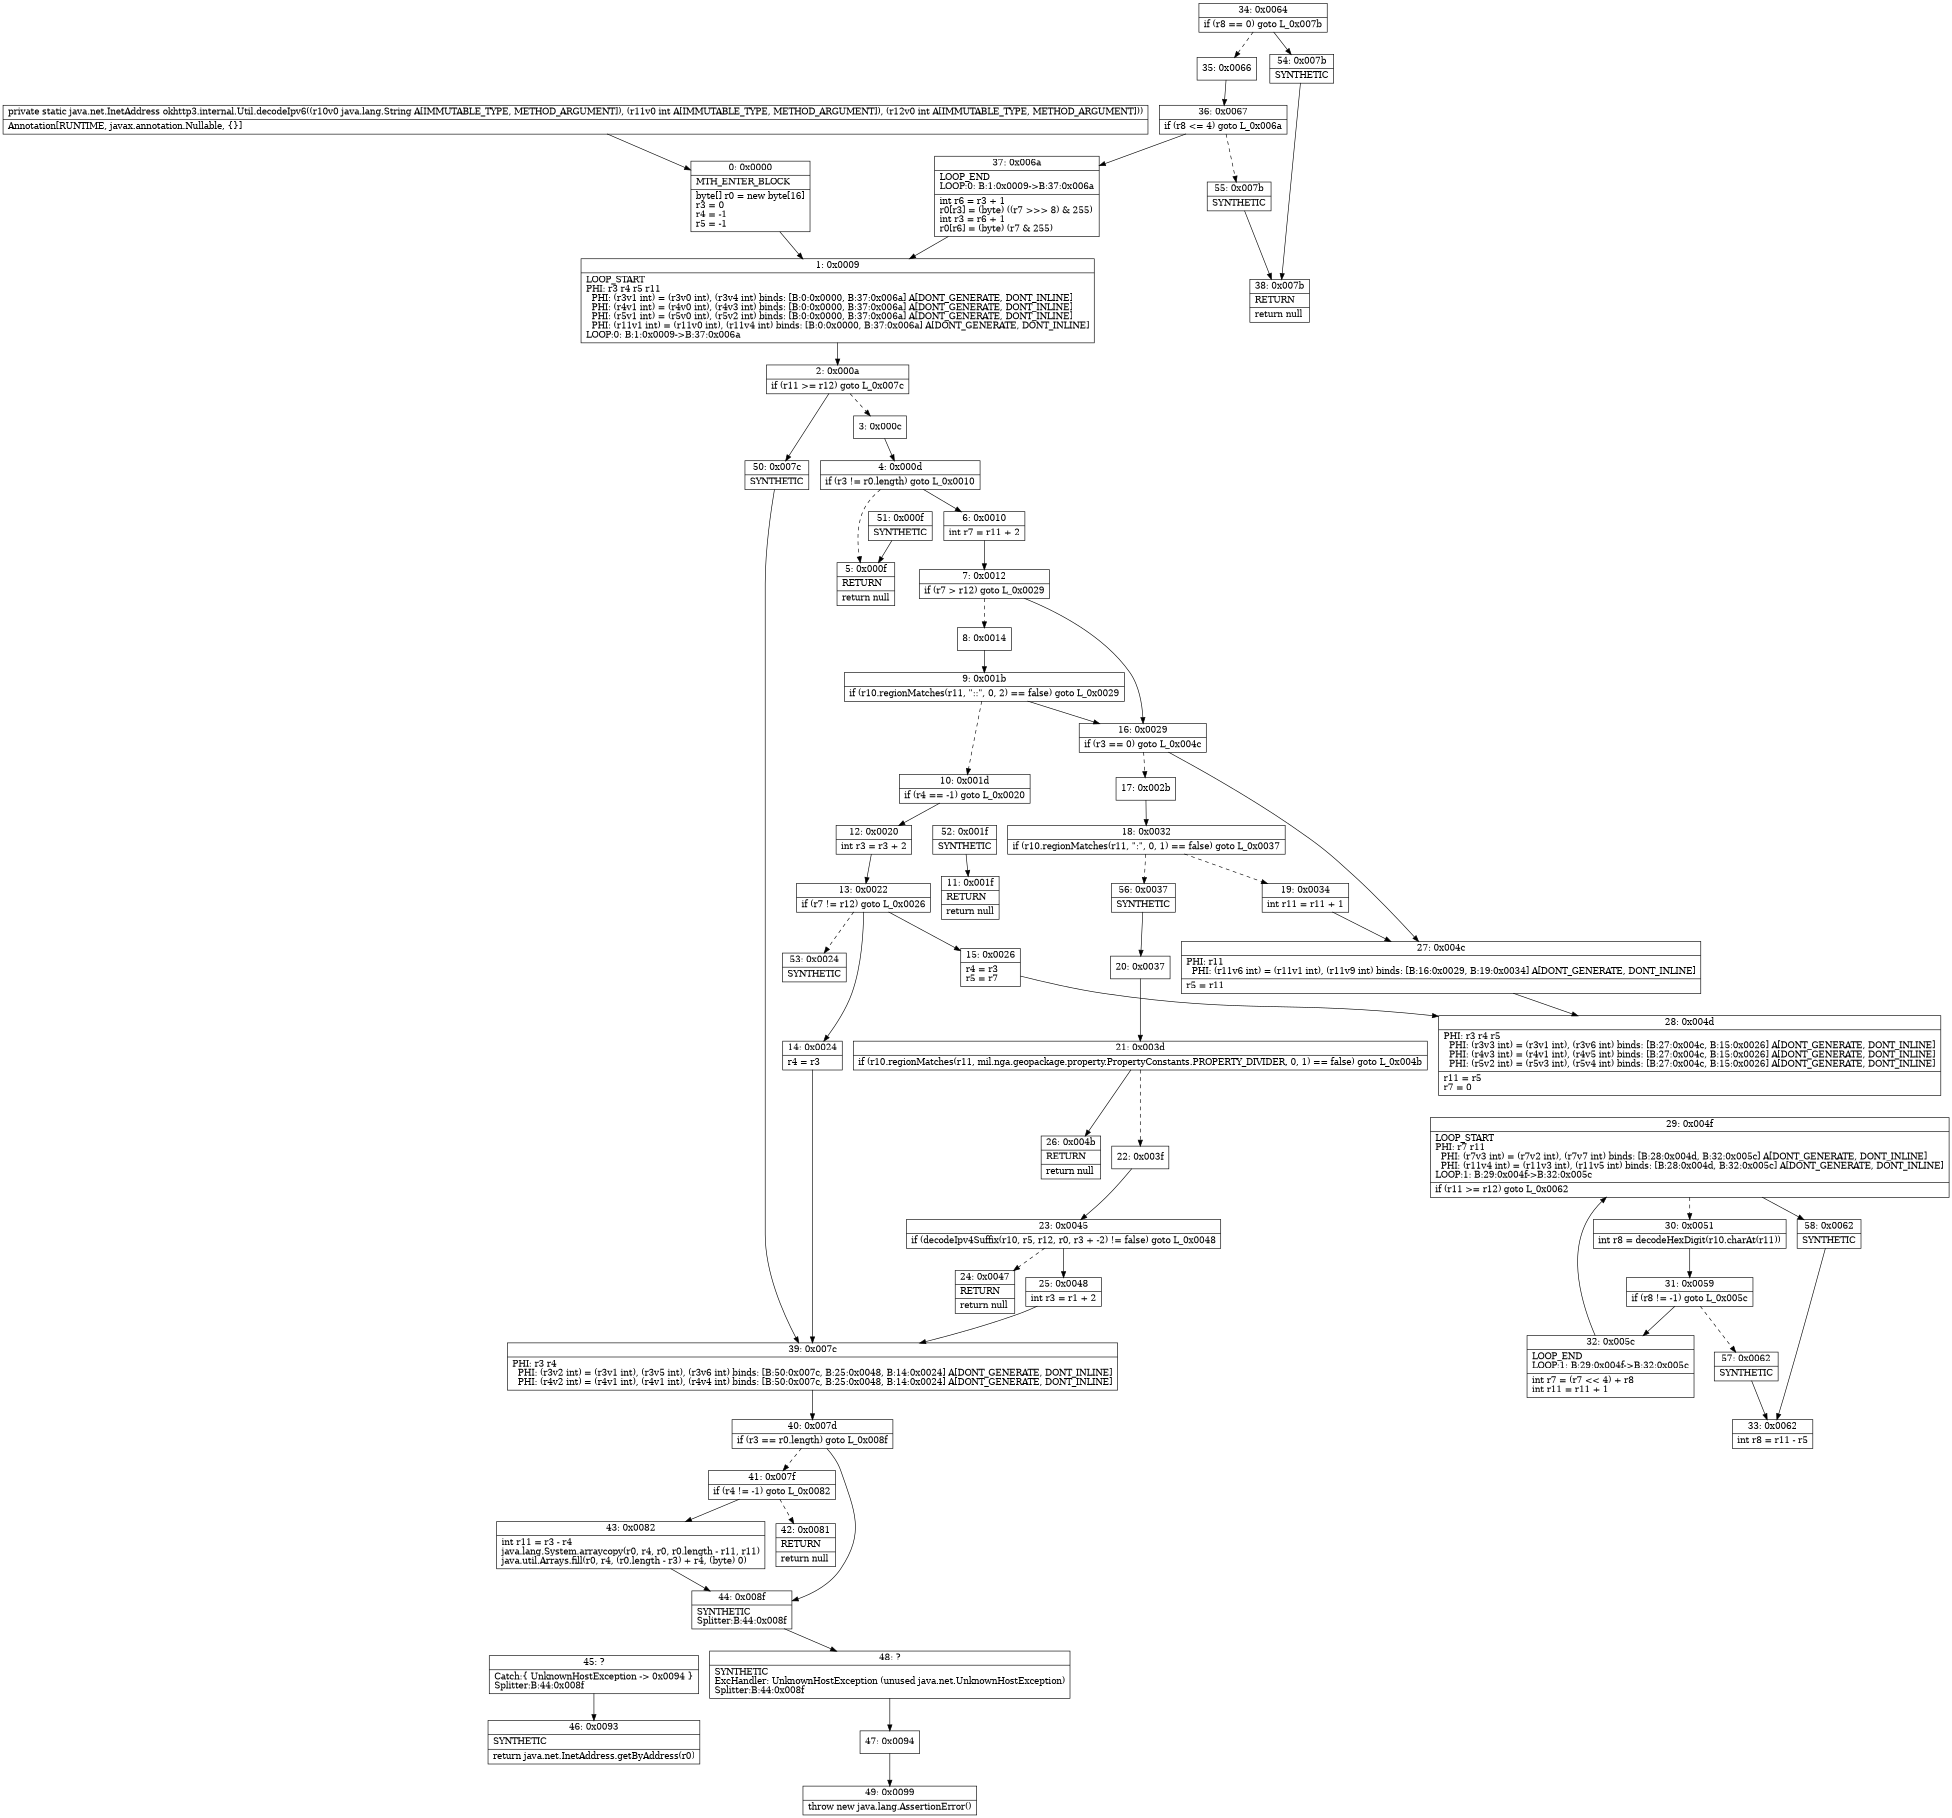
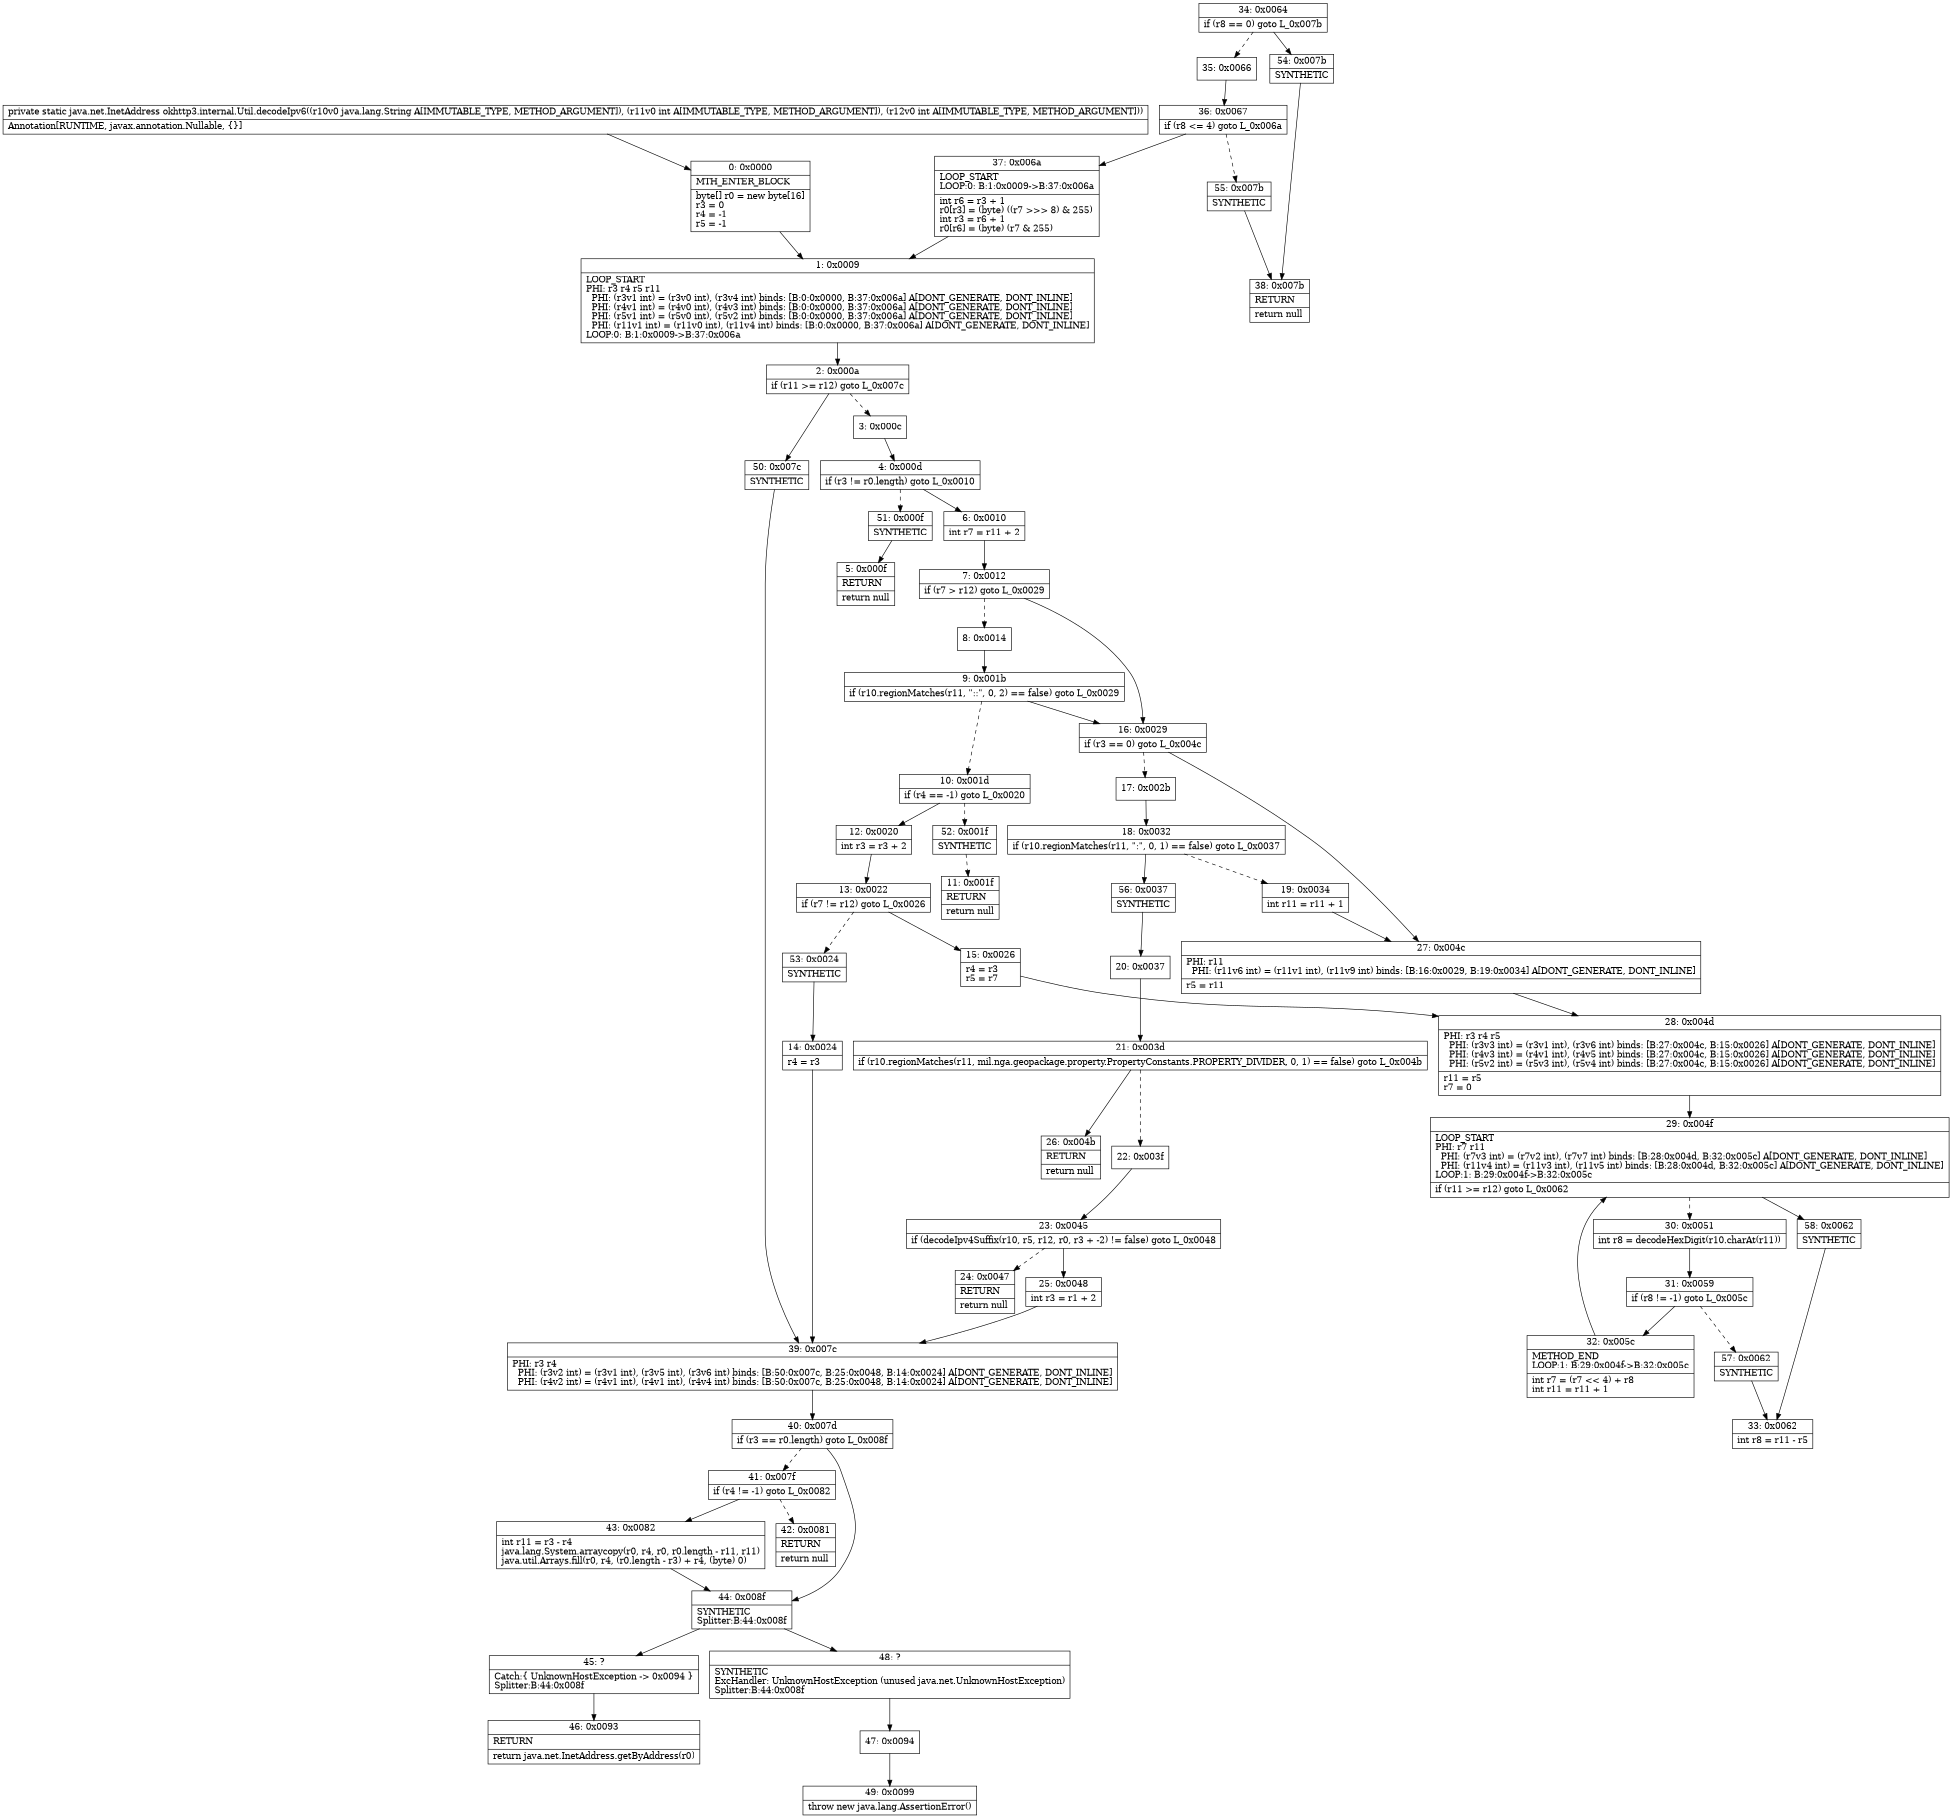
node "37: 0x006a": text "LOOP_END" -> "LOOP_START"
edge "4: 0x000d" -> "5: 0x000f": now "4: 0x000d" -> "51: 0x000f"
edge "10: 0x001d" -> "52: 0x001f": added
edge "52: 0x001f" -> "11: 0x001f": style solid -> dashed
edge "18: 0x0032" -> "56: 0x0037": style dashed -> solid
edge "13: 0x0022" -> "14: 0x0024": now "53: 0x0024" -> "14: 0x0024"
edge "28: 0x004d" -> "29: 0x004f": added
node "32: 0x005c": text "LOOP_END" -> "METHOD_END"
edge "44: 0x008f" -> "45: ?": added
node "46: 0x0093": text "SYNTHETIC" -> "RETURN"
